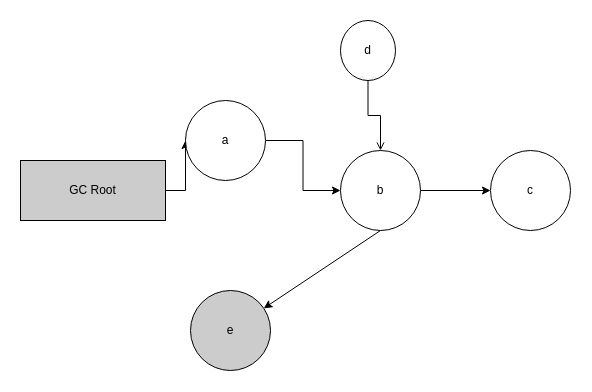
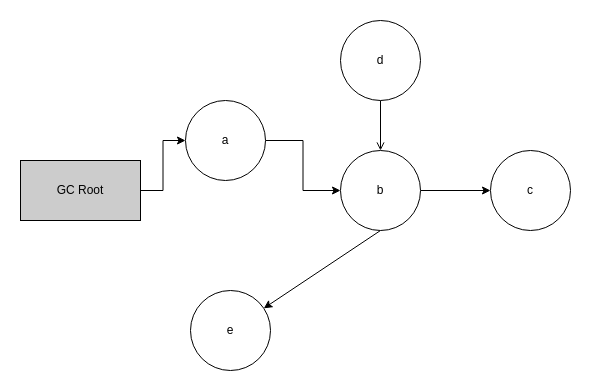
node "d": size 55x60 -> 80x80
node "GC Root": size 145x60 -> 120x60
node "e": fillcolor #cccccc -> #ffffff
